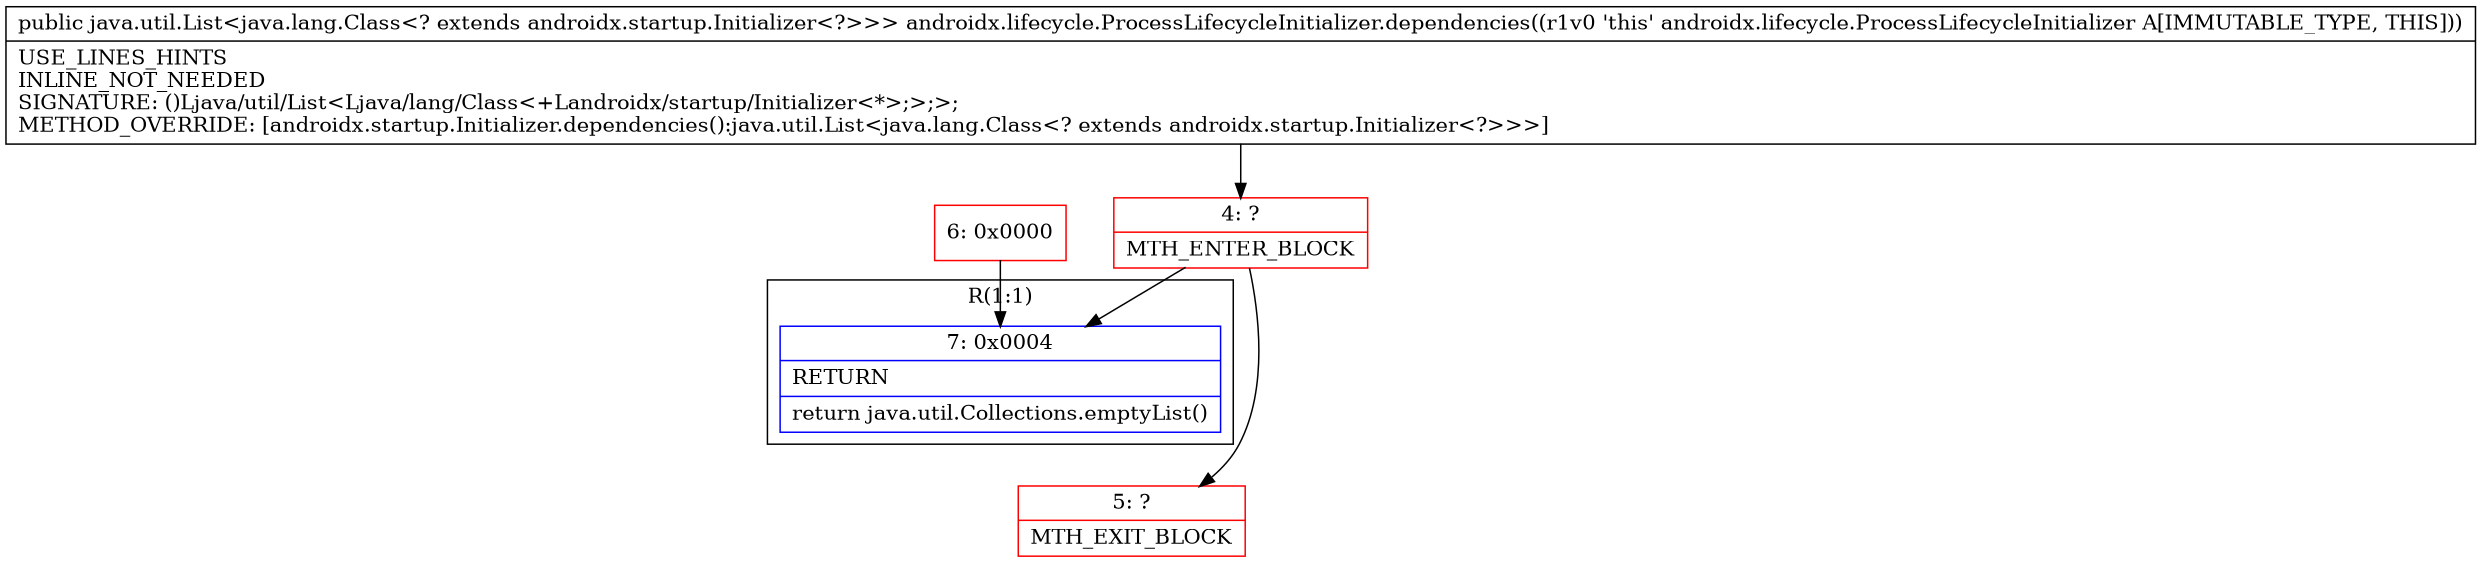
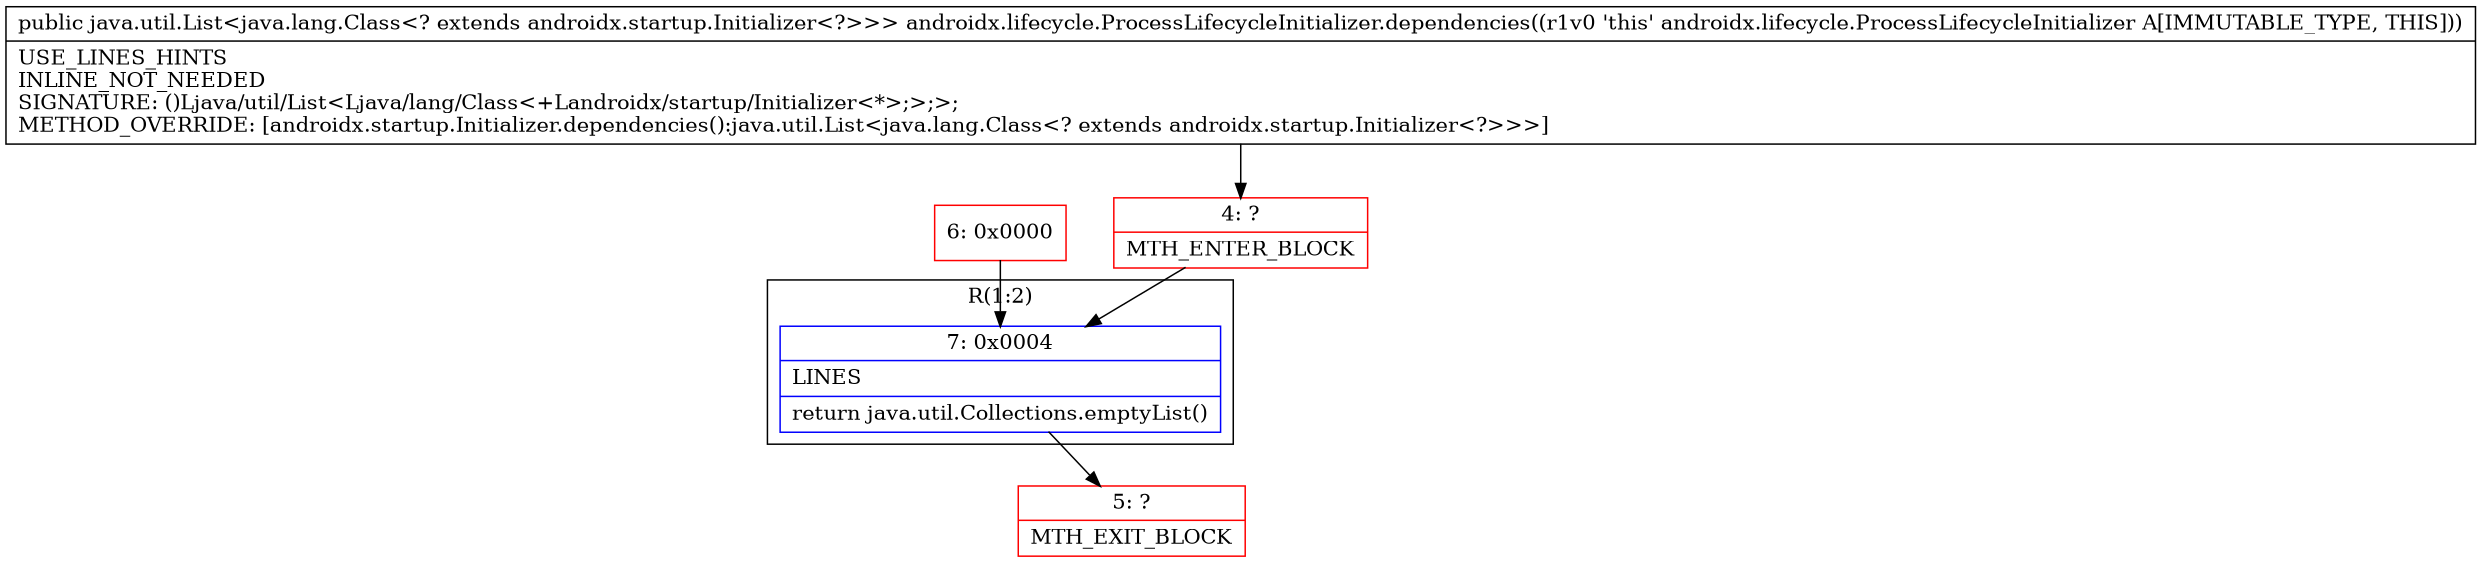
cluster "R(1:1)": label "R(1:1)" -> "R(1:2)"
node "7: 0x0004": text "RETURN" -> "LINES"
edge "4: ?" -> "5: ?": now "7: 0x0004" -> "5: ?"
